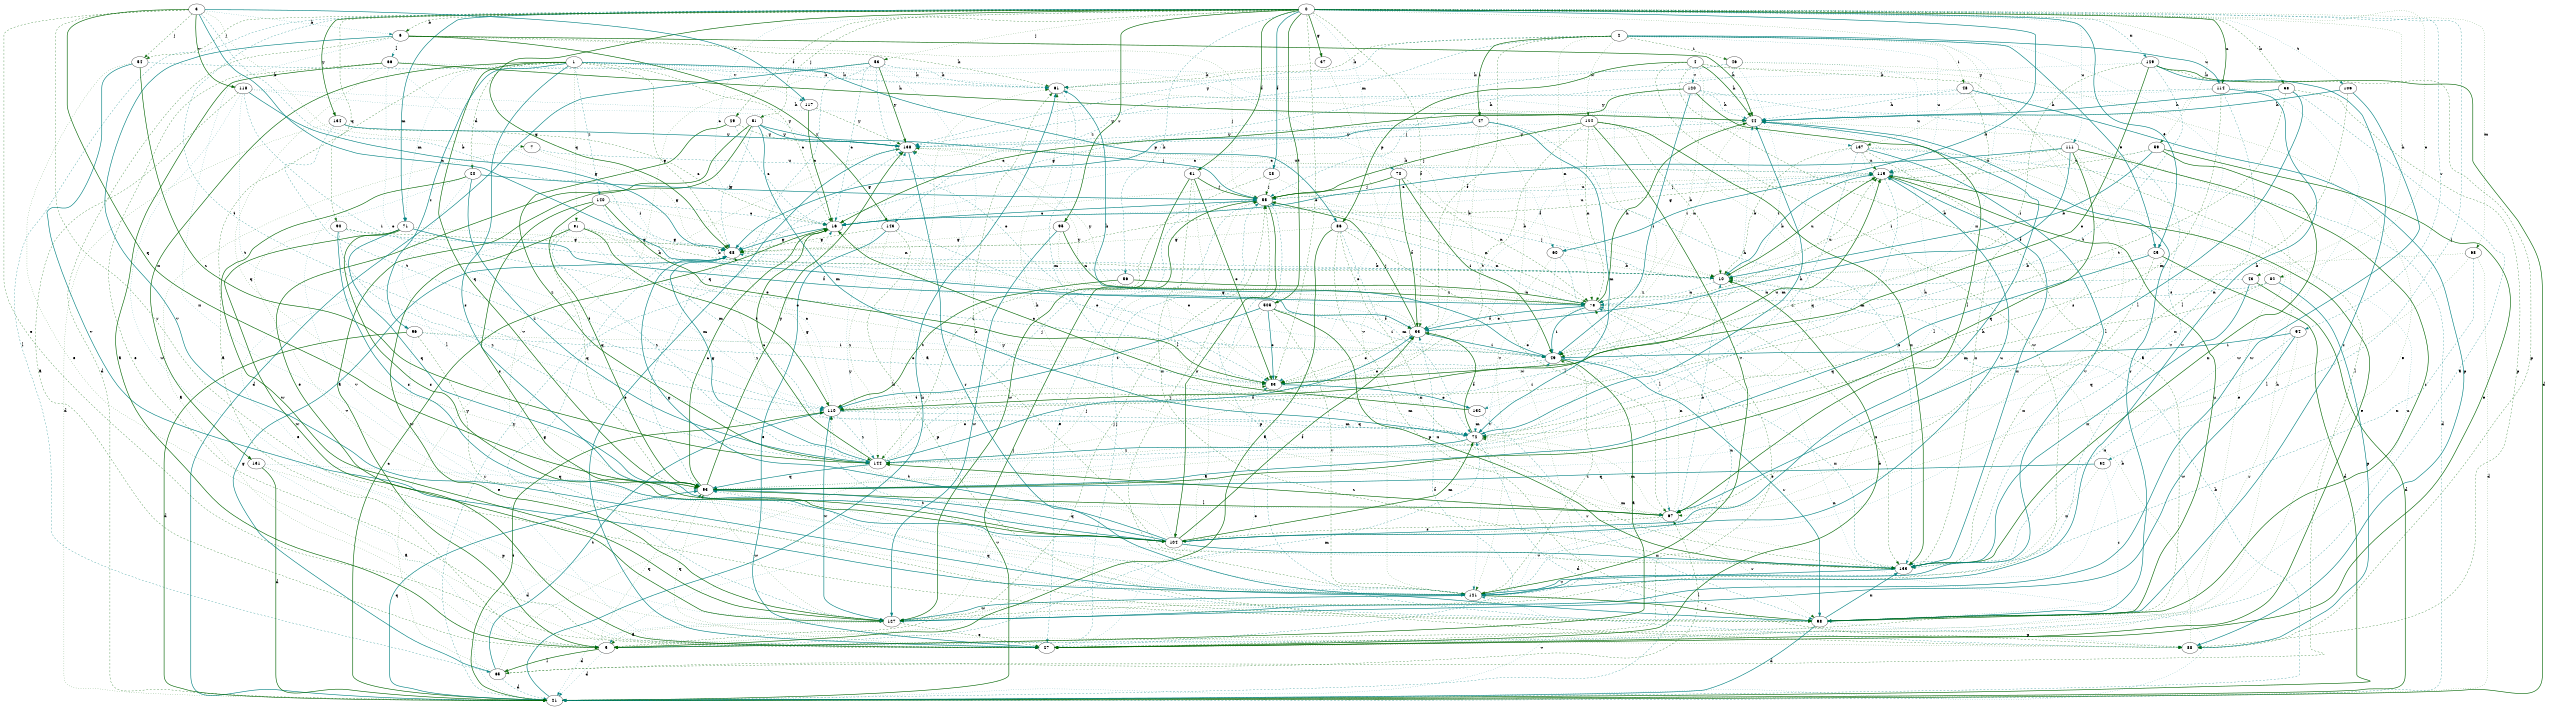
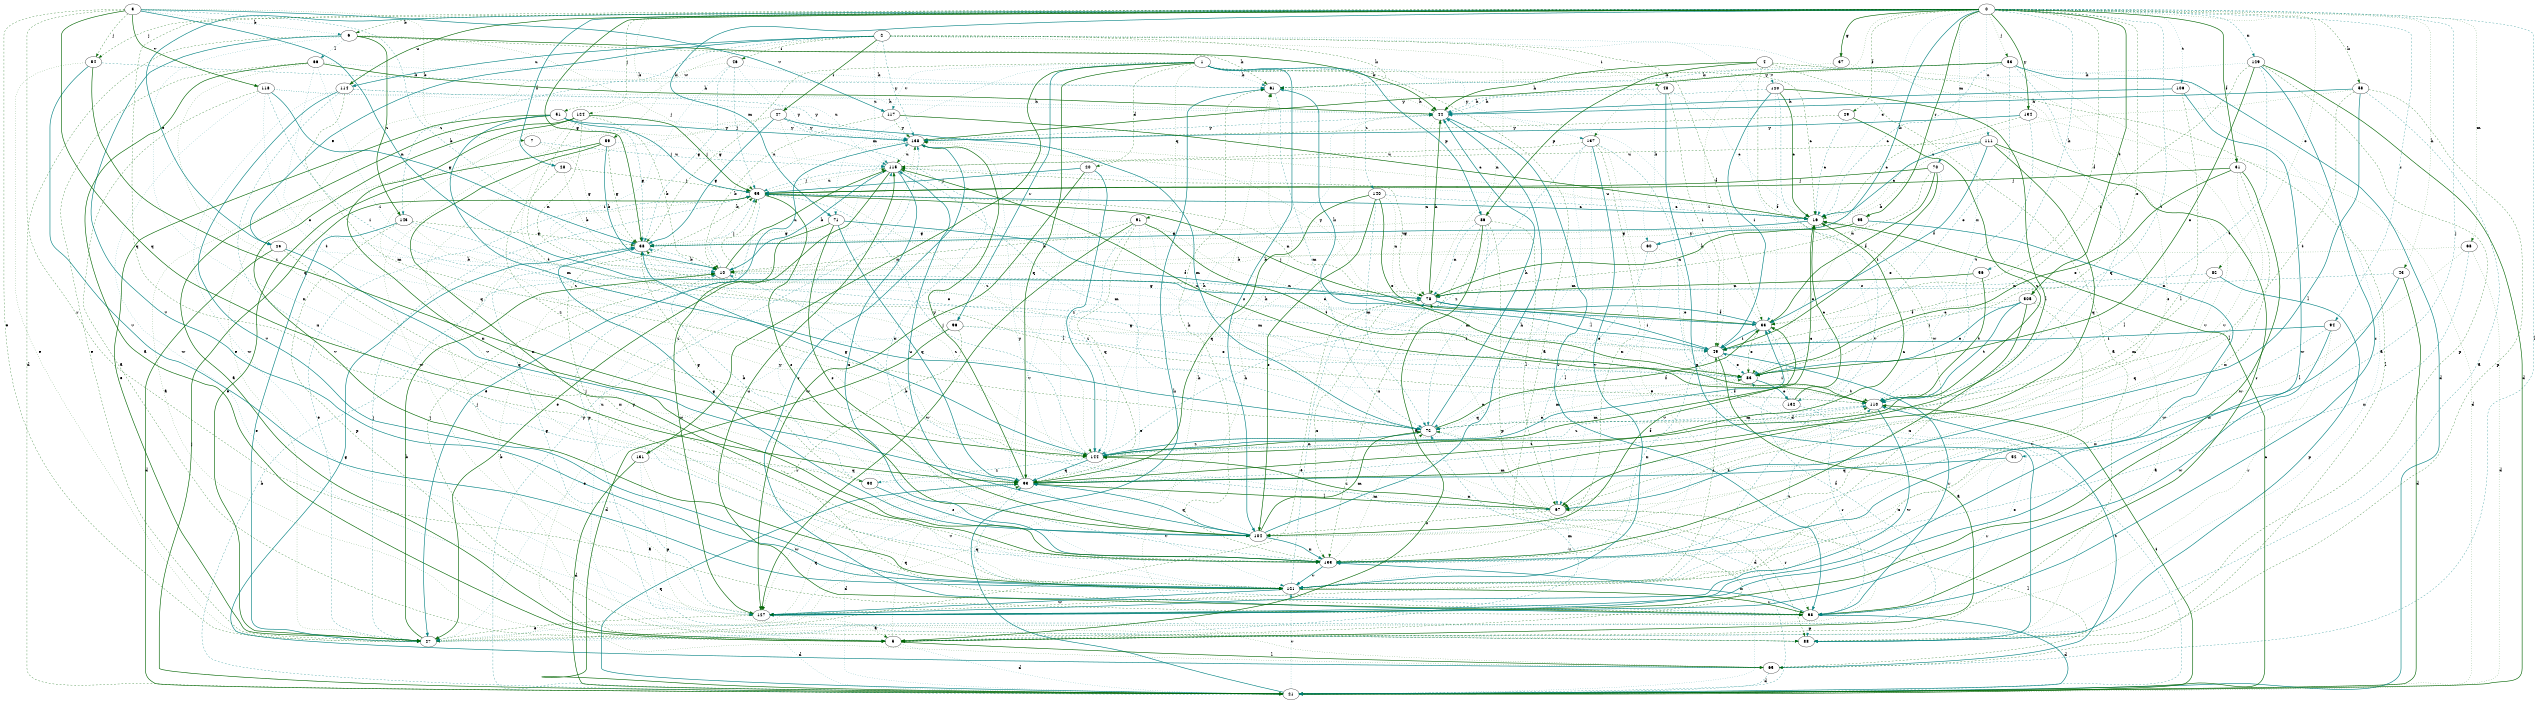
edge "137" -> "10": now "117" -> "10"
edge "90" -> "144": reversed
